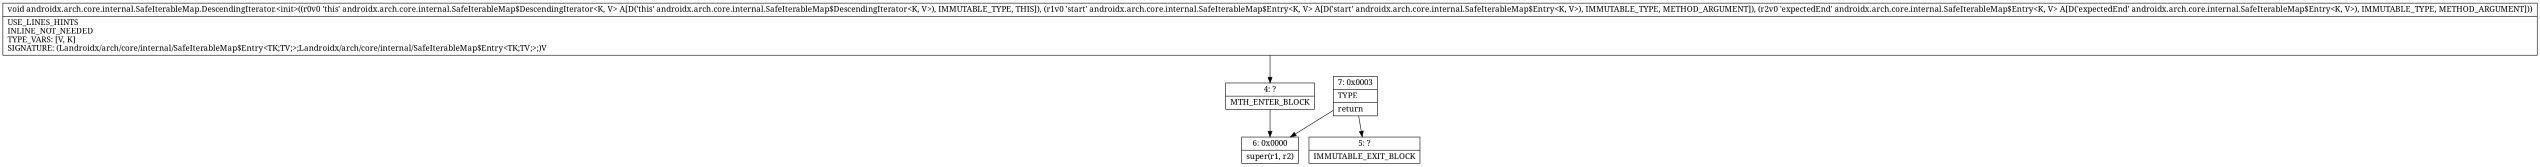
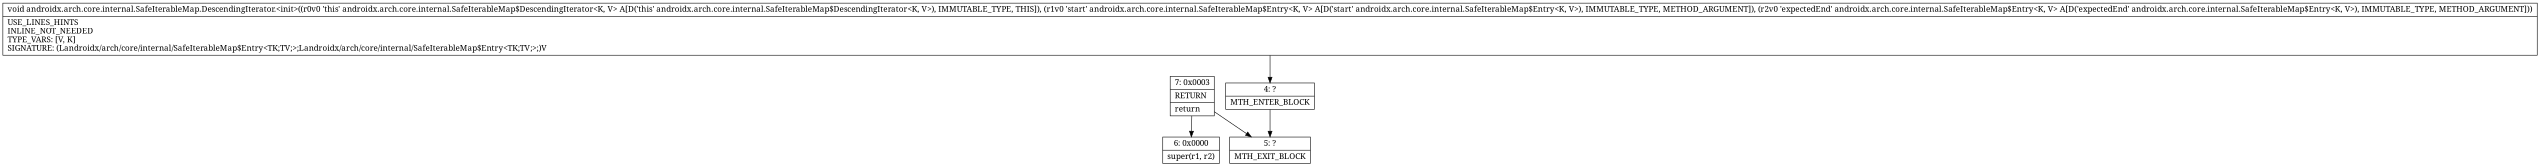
node "7: 0x0003": text "TYPE" -> "RETURN"
edge "4: ?" -> "6: 0x0000": now "4: ?" -> "5: ?"
node "5: ?": text "IMMUTABLE_EXIT_BLOCK" -> "MTH_EXIT_BLOCK"
